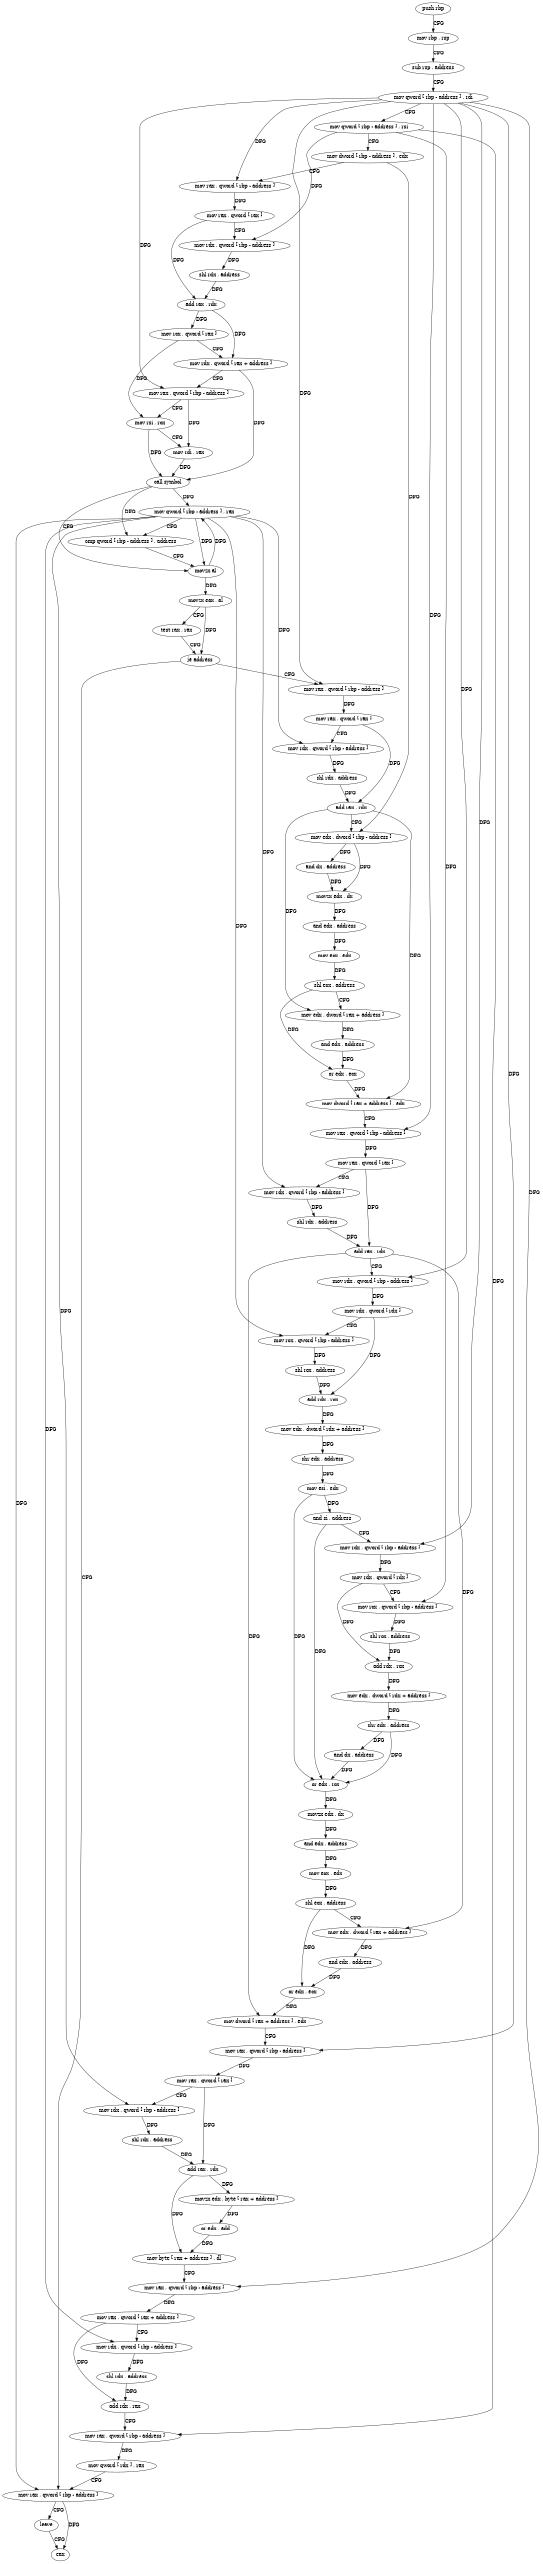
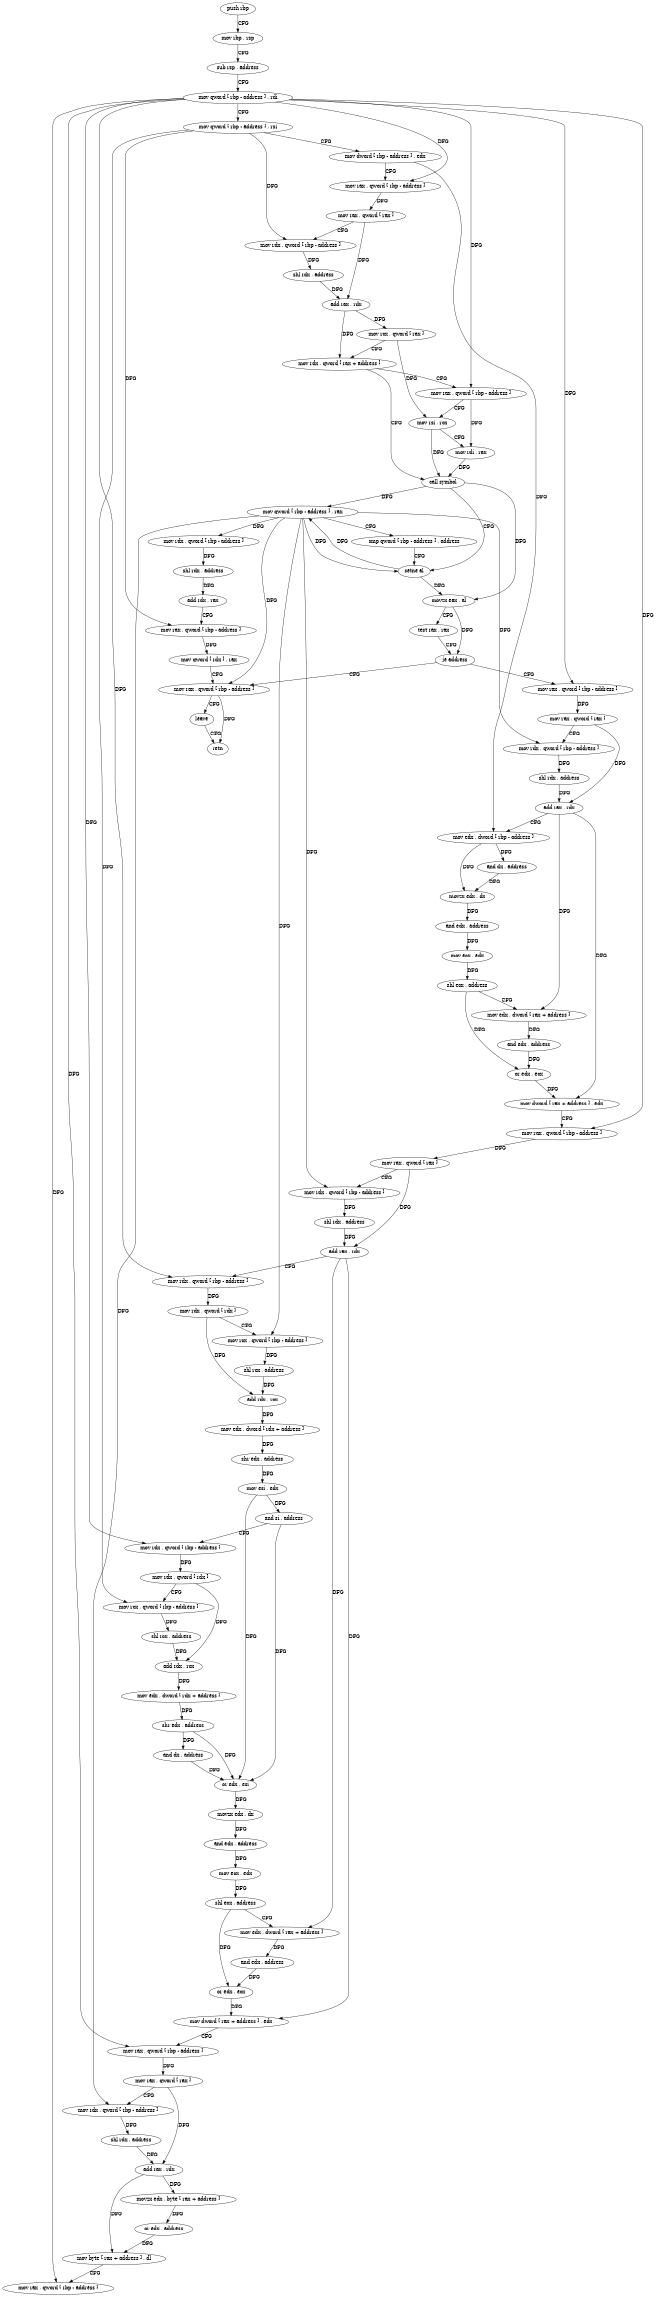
edge "mov rdx , qword [ rax + address ]" -> "call symbol": label "DFG" -> "CFG"
edge "call symbol" -> "cmp qword [ rbp - address ] , address": now "call symbol" -> "movzx eax , al"
node "movzx al": label "movzx al" -> "setne al"
node "or edx , rcx": label "or edx , rcx" -> "or edx , esi"
node "or edx , add": label "or edx , add" -> "or edx , address"
node "mov rax , qword [ rax + address ]": removed
node "eax": label "eax" -> "retn"
